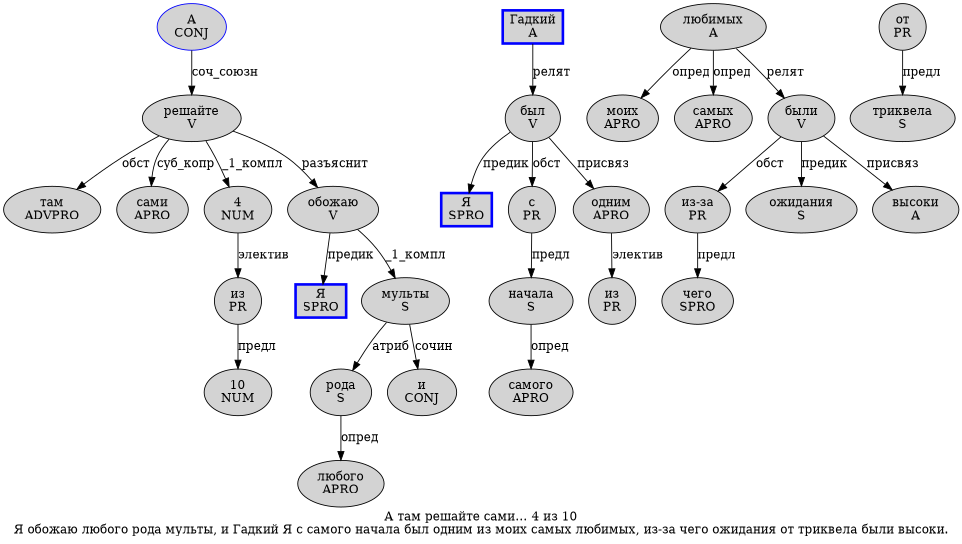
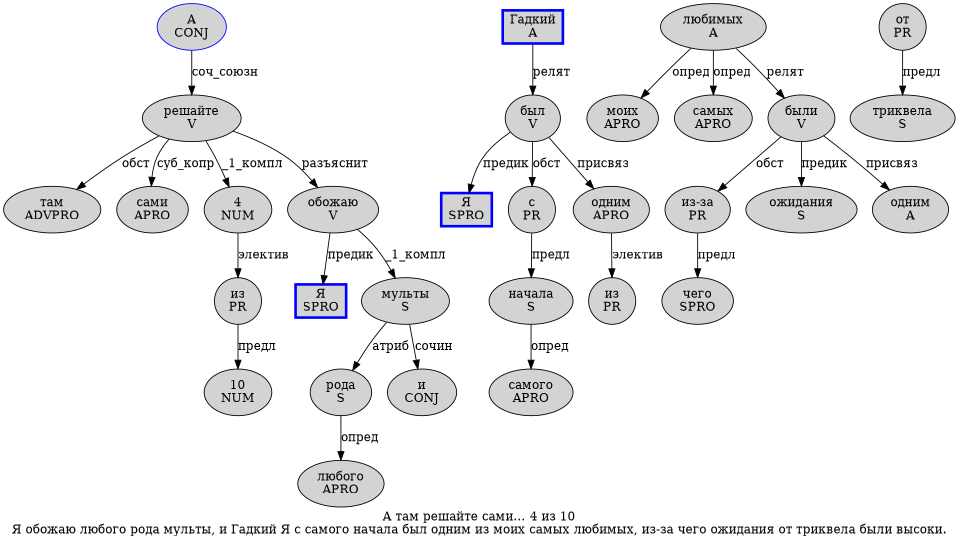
node "высоки A": label "высоки A" -> "одним A"
